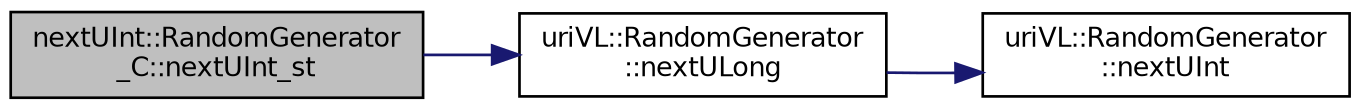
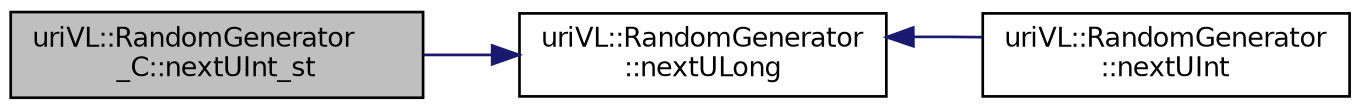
node "nextUInt::RandomGenerator _C::nextUInt_st": label "nextUInt::RandomGenerator _C::nextUInt_st" -> "uriVL::RandomGenerator _C::nextUInt_st"
edge "uriVL::RandomGenerator ::nextULong" -> "uriVL::RandomGenerator ::nextUInt": reversed
